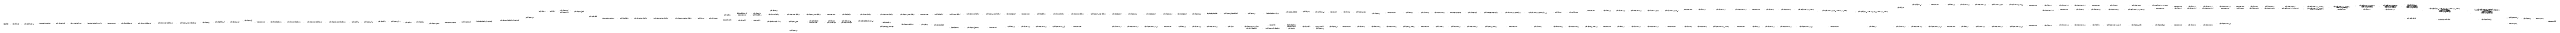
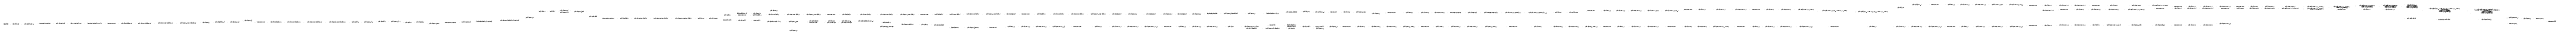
node "(<operator>.addition,v20 + 40)": added
